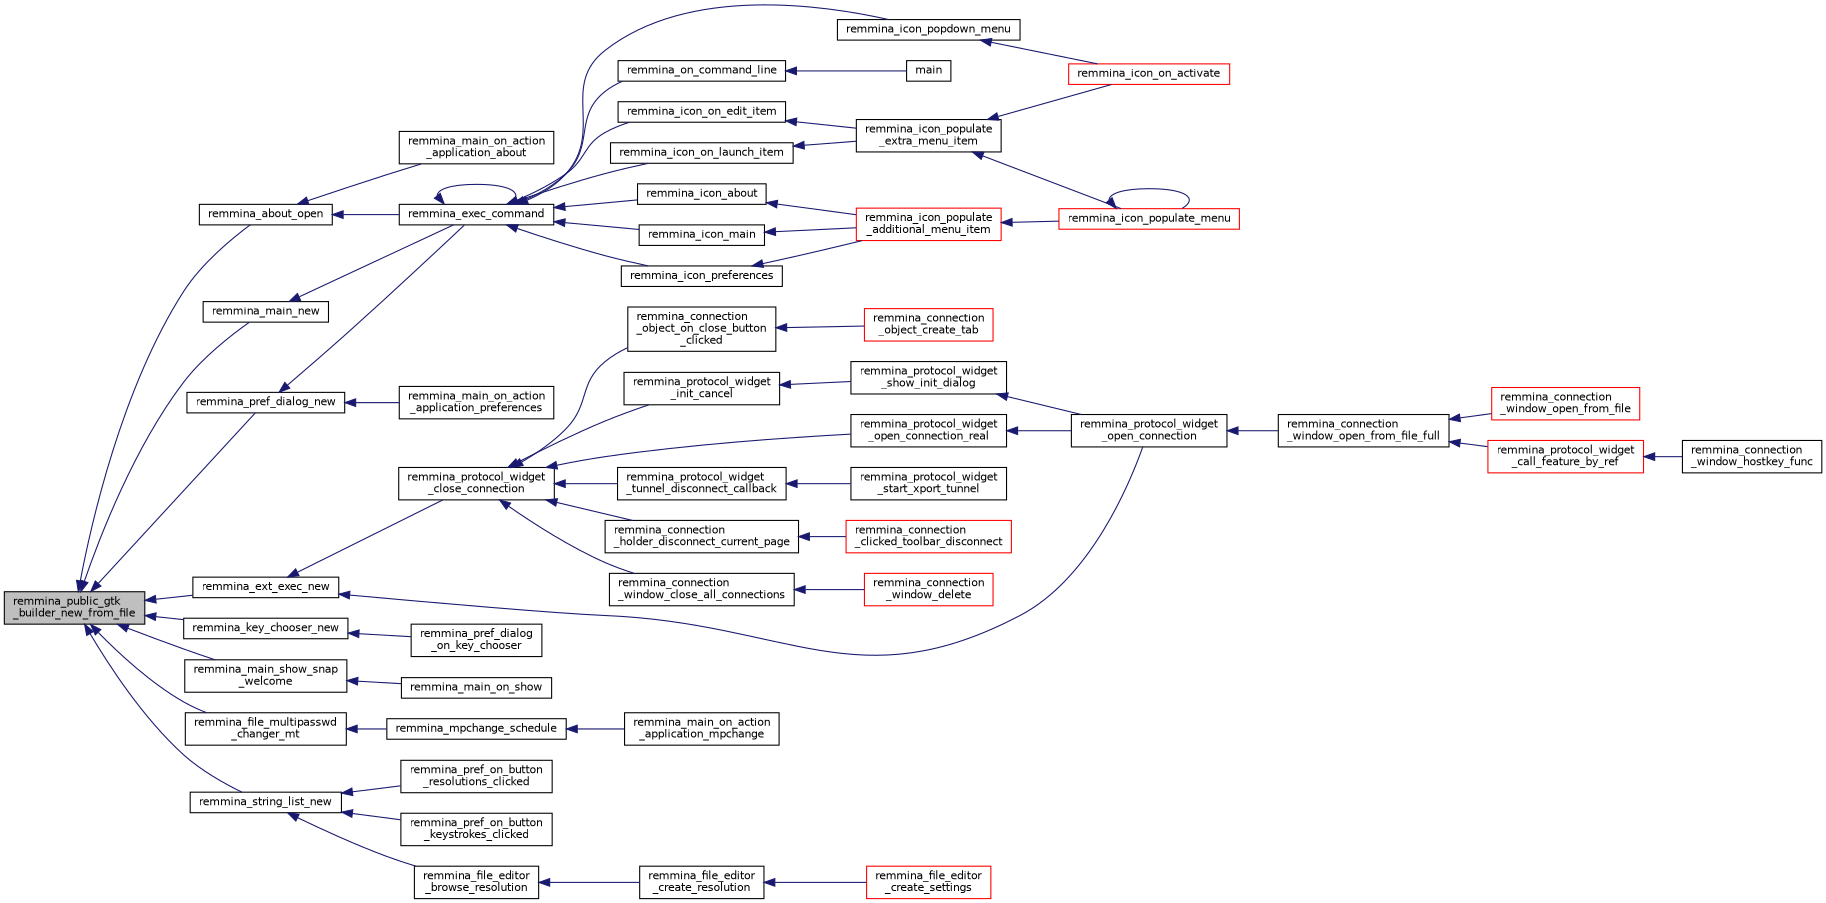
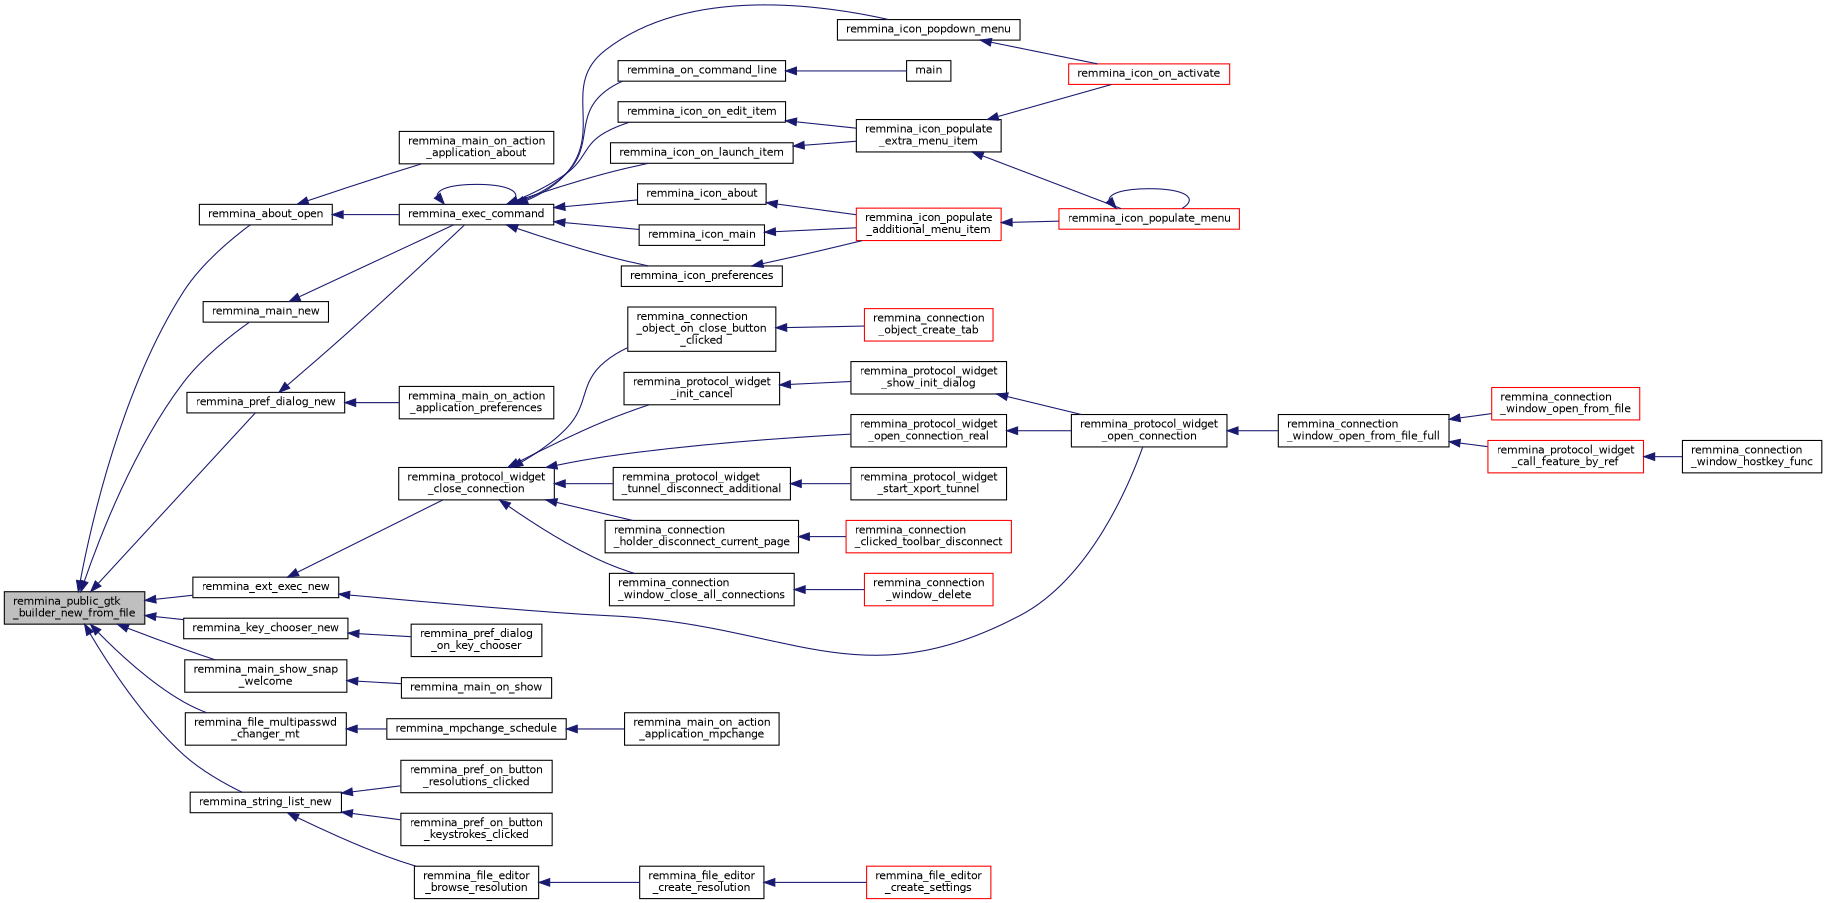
node "remmina_protocol_widget _tunnel_disconnect_callback": label "remmina_protocol_widget _tunnel_disconnect_callback" -> "remmina_protocol_widget _tunnel_disconnect_additional"
